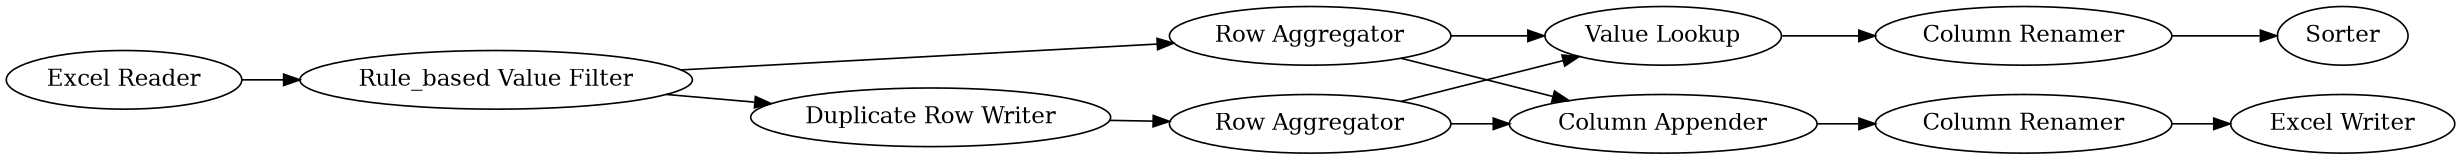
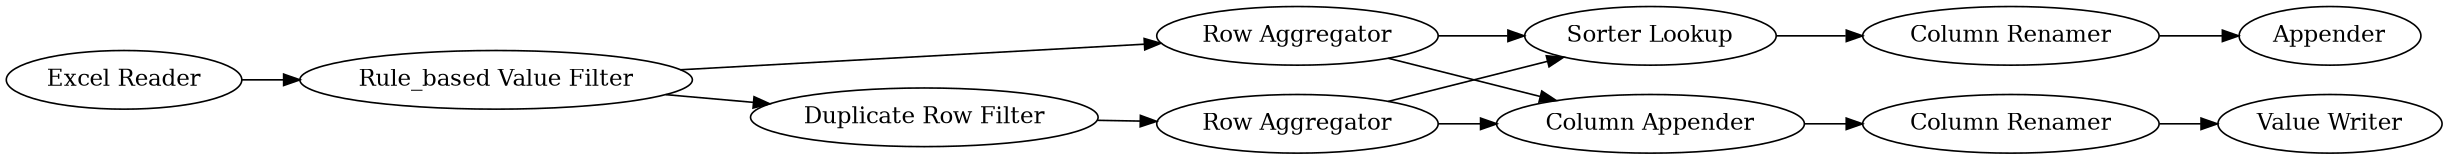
node "Value Lookup": label "Value Lookup" -> "Sorter Lookup"
node "Sorter": label "Sorter" -> "Appender"
node "Duplicate Row Writer": label "Duplicate Row Writer" -> "Duplicate Row Filter"
node "Excel Writer": label "Excel Writer" -> "Value Writer"
